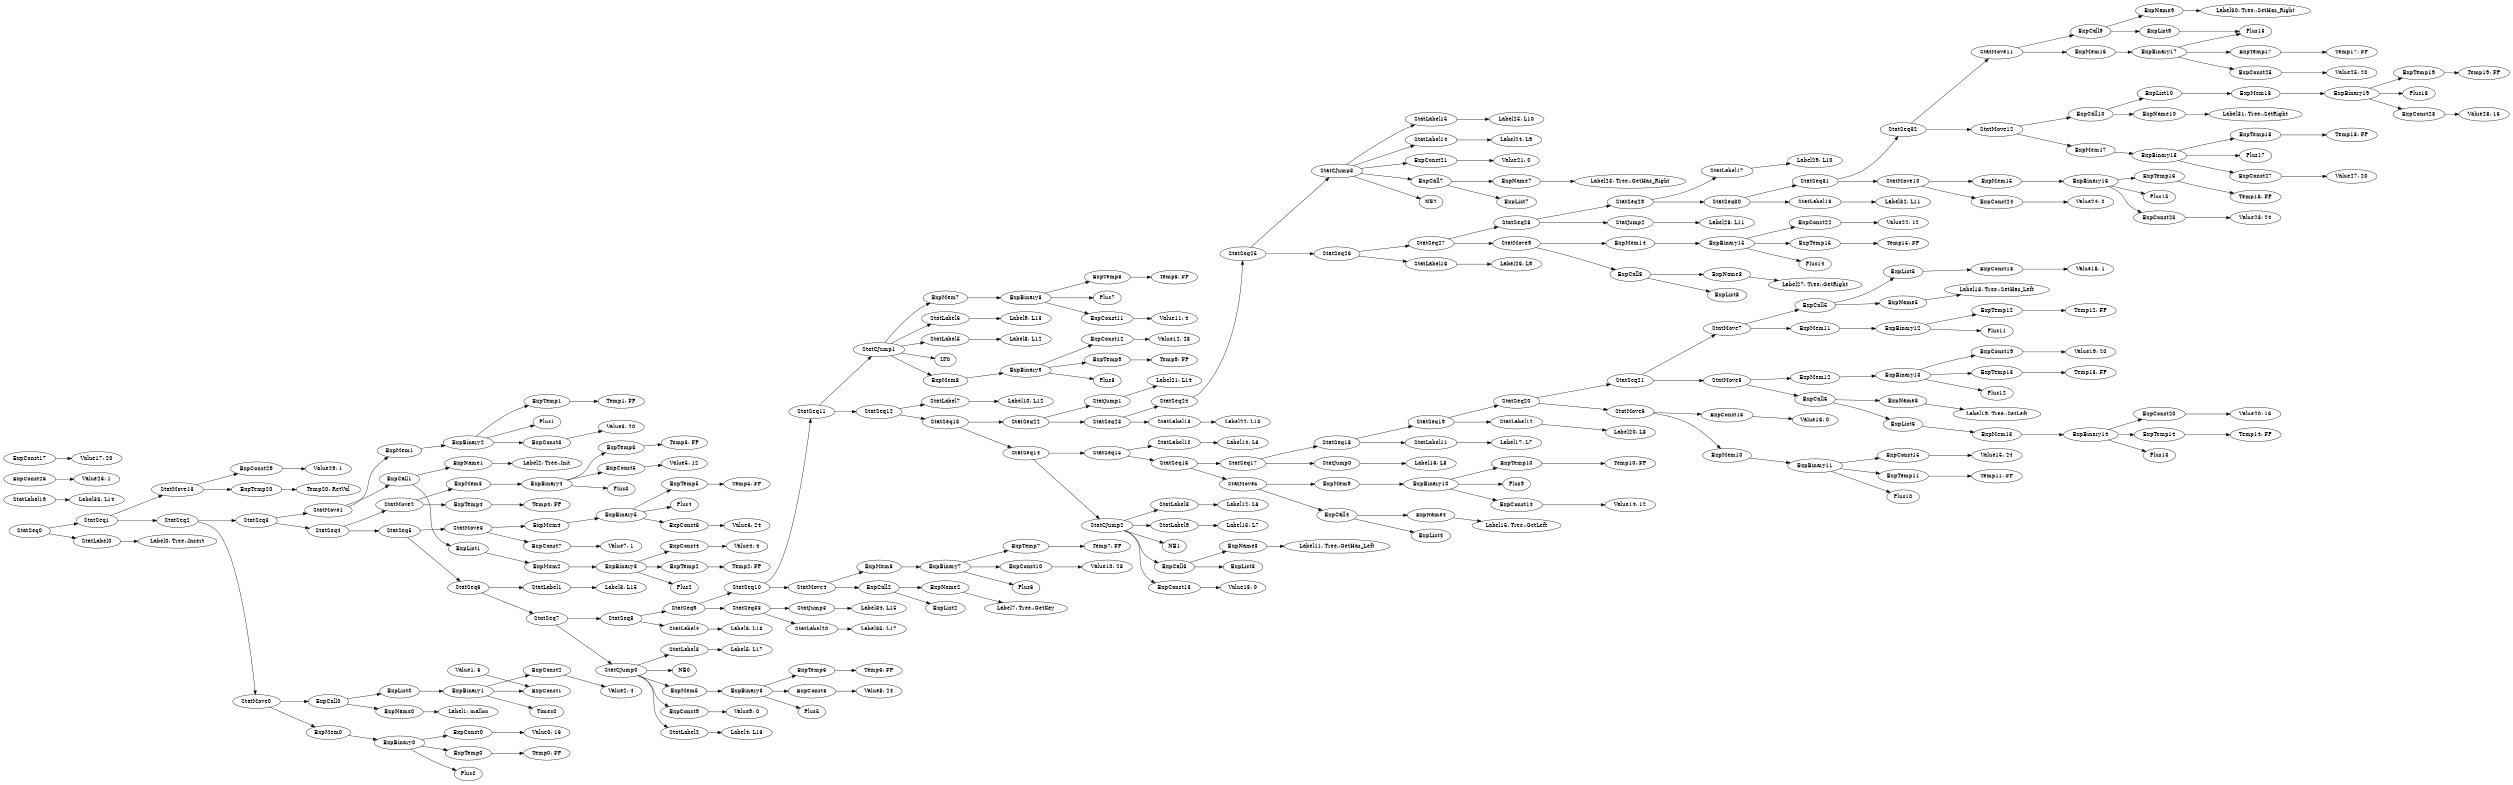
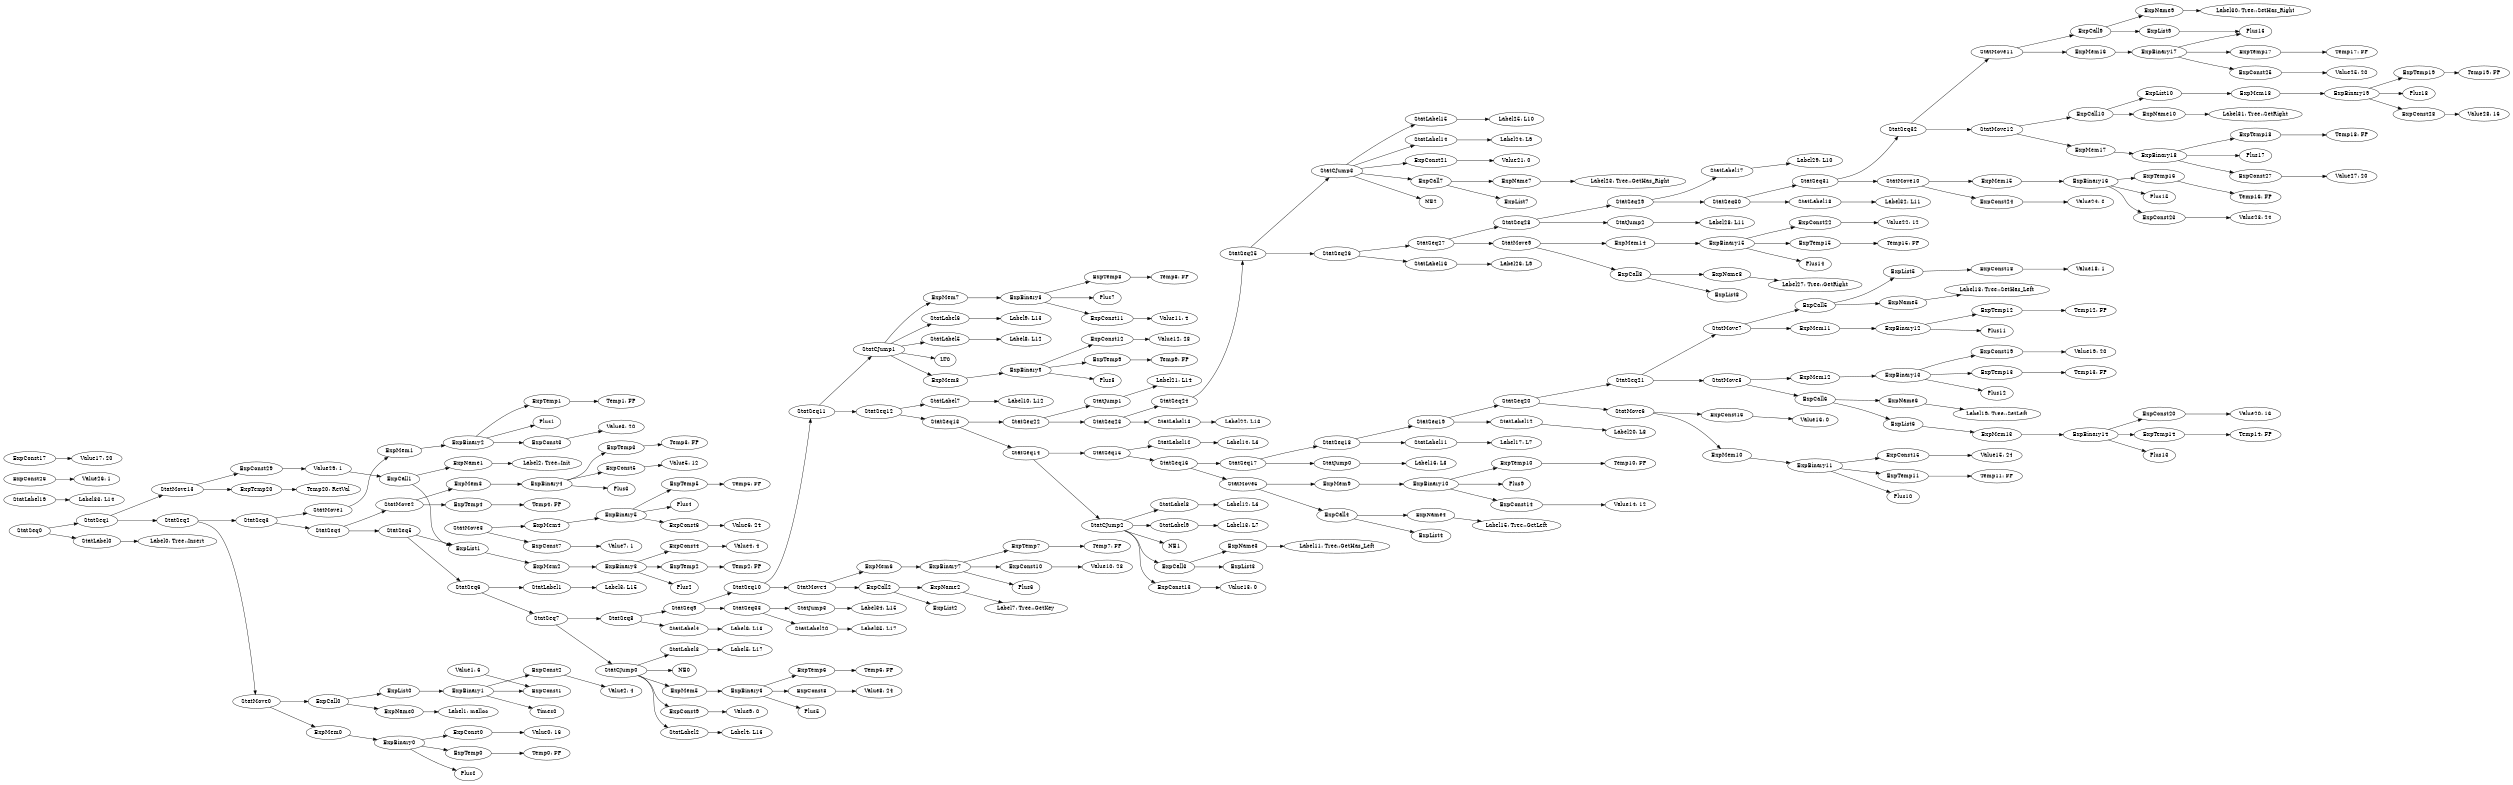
edge "StatMove1" -> "ExpCall1": now "Value29: 1" -> "ExpCall1"
edge "StatSeq5" -> "StatMove3": now "StatSeq5" -> "ExpList1"
